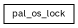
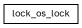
node "pal_os_lock": label "pal_os_lock" -> "lock_os_lock"
